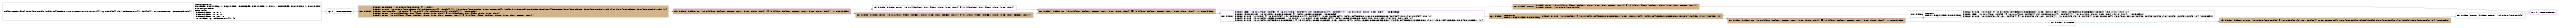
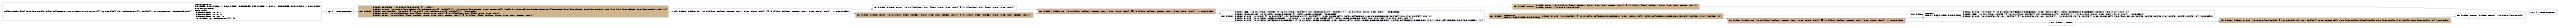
node "19: 0x0008": fillcolor tan -> white
node "31: 0x0031": text "SYNTHETIC" -> "OBJECT"
